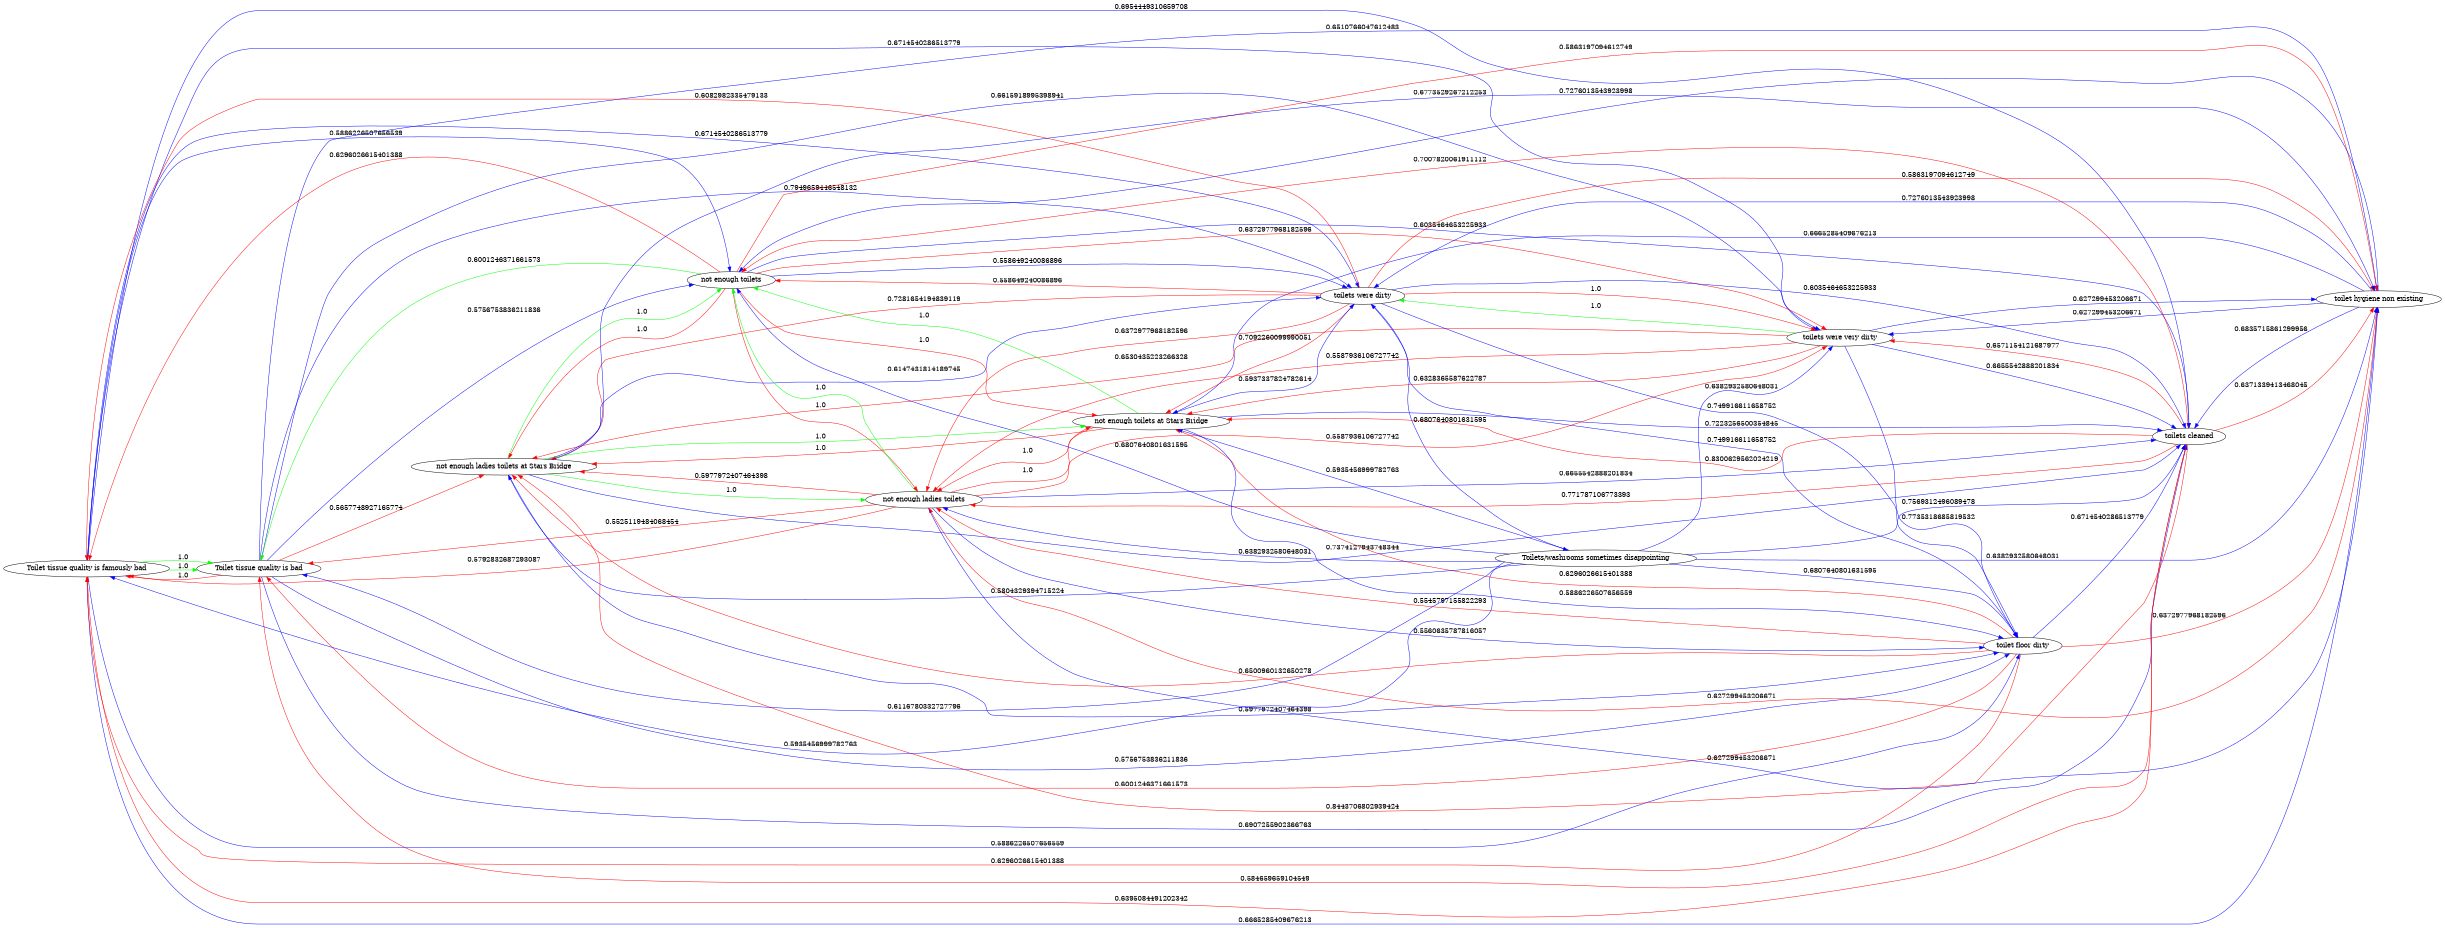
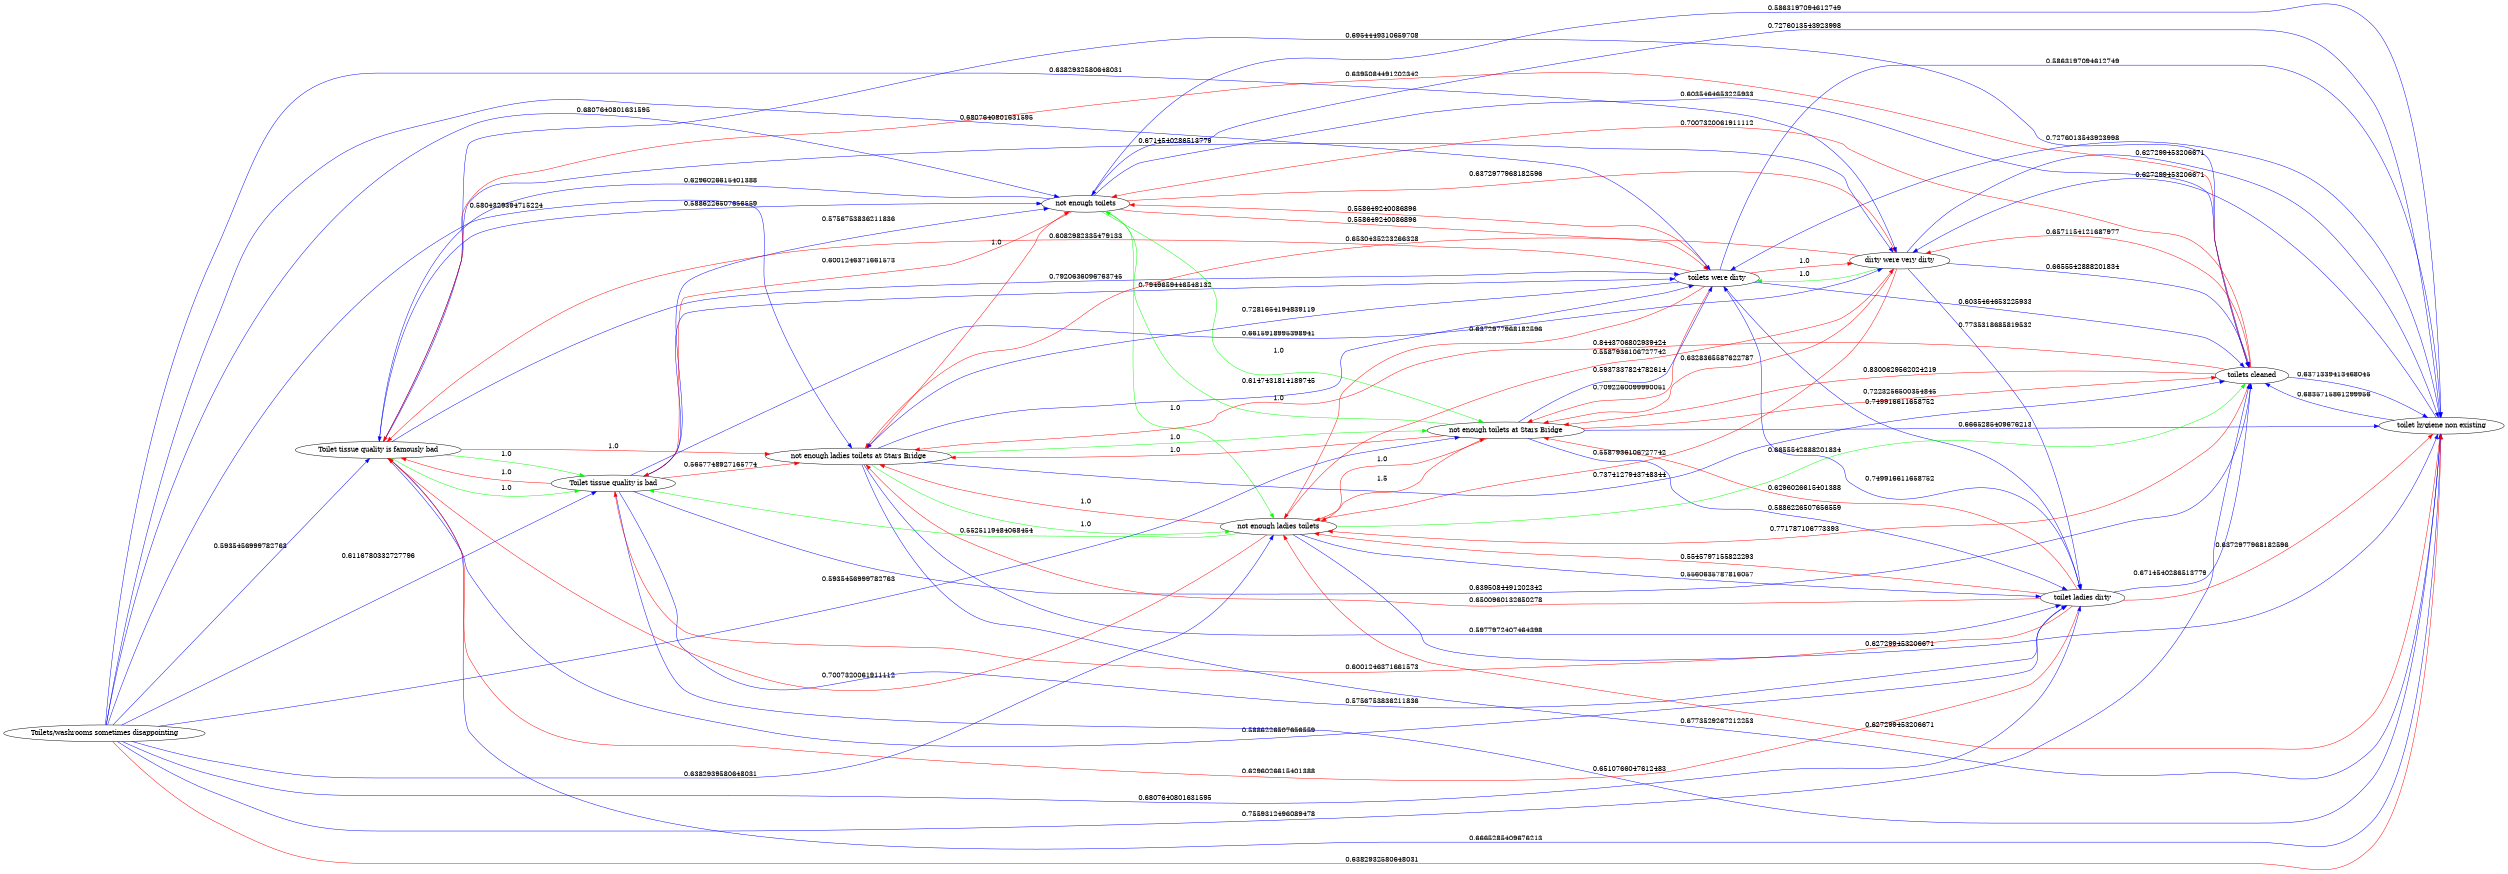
edge "not enough toilets" -> "toilet hygiene non existing": color red -> blue
edge "Toilet tissue quality is famously bad" -> "not enough toilets": label "0.5886226507656539" -> "0.5886226507656559"
edge "Toilet tissue quality is famously bad" -> "toilets were dirty": label "0.6714540286513779" -> "0.7920636096763745"
edge "toilets cleaned" -> "not enough toilets": label "0.7007820061911112" -> "0.7007320061911112"
edge "toilets were dirty" -> "toilet hygiene non existing": color red -> blue
edge "not enough toilets" -> "Toilet tissue quality is famously bad": color red -> blue
edge "toilet hygiene non existing" -> "not enough toilets at Stars Bridge": reversed
edge "not enough toilets" -> "toilets were dirty": color blue -> red
edge "not enough toilets" -> "Toilet tissue quality is bad": color green -> red
edge "toilets were dirty" -> "not enough ladies toilets at Stars Bridge": color red -> blue
node "toilets were very dirty": label "toilets were very dirty" -> "dirty were very dirty"
edge "not enough ladies toilets at Stars Bridge" -> "not enough toilets": color green -> red
edge "not enough toilets" -> "not enough ladies toilets at Stars Bridge": now "Toilet tissue quality is famously bad" -> "not enough ladies toilets at Stars Bridge"
edge "not enough toilets" -> "not enough toilets at Stars Bridge": color red -> green
edge "toilets cleaned" -> "toilet hygiene non existing": color red -> blue
edge "not enough ladies toilets" -> "not enough toilets": removed, label "1.0"
edge "not enough toilets" -> "not enough ladies toilets": color red -> green
edge "not enough toilets at Stars Bridge" -> "toilets cleaned": color blue -> red
edge "toilets were dirty" -> "Toilets/washrooms sometimes disappointing": reversed
edge "not enough ladies toilets" -> "not enough toilets at Stars Bridge": label "1.0" -> "1.5"
edge "not enough ladies toilets" -> "not enough ladies toilets at Stars Bridge": label "0.5977972407464398" -> "1.0"
edge "not enough ladies toilets" -> "toilets cleaned": color blue -> green
edge "Toilets/washrooms sometimes disappointing" -> "toilets cleaned": label "0.7569312496089478" -> "0.7559312496089478"
edge "not enough ladies toilets" -> "Toilet tissue quality is bad": color red -> green
edge "Toilets/washrooms sometimes disappointing" -> "not enough ladies toilets": label "0.6382932580648031" -> "0.6382939580648031"
edge "not enough ladies toilets" -> "Toilet tissue quality is famously bad": label "0.5792832687293087" -> "0.7007320061911112"
edge "Toilets/washrooms sometimes disappointing" -> "toilet hygiene non existing": color blue -> red
node "toilet floor dirty": label "toilet floor dirty" -> "toilet ladies dirty"
edge "Toilet tissue quality is bad" -> "toilets cleaned": label "0.6907255902366763" -> "0.6395084491202342"
edge "toilets cleaned" -> "Toilet tissue quality is bad": removed, label "0.584659659104549"
